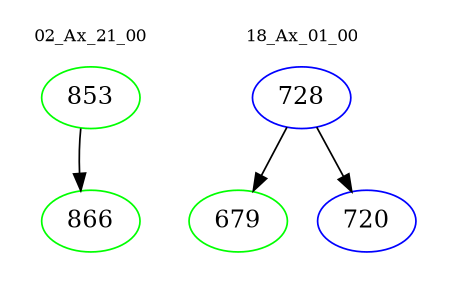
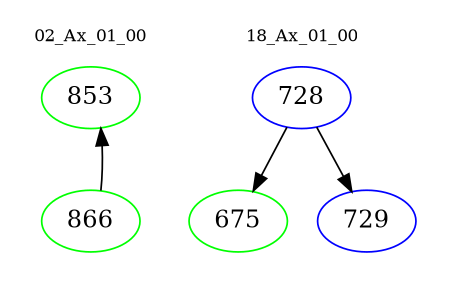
cluster "02_Ax_21_00": label "02_Ax_21_00" -> "02_Ax_01_00"
edge "853" -> "866": reversed
node "679": label "679" -> "675"
node "720": label "720" -> "729"
